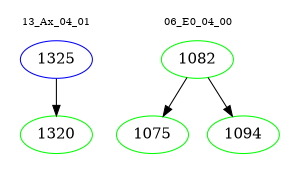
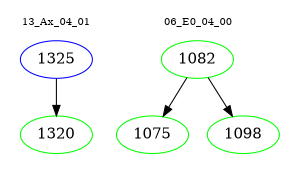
node "1094": label "1094" -> "1098"
